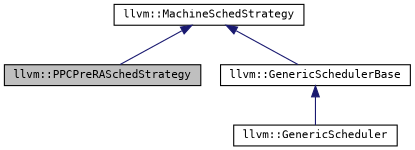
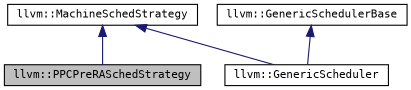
edge "llvm::GenericSchedulerBase" -> "llvm::MachineSchedStrategy": now "llvm::GenericScheduler" -> "llvm::MachineSchedStrategy"
